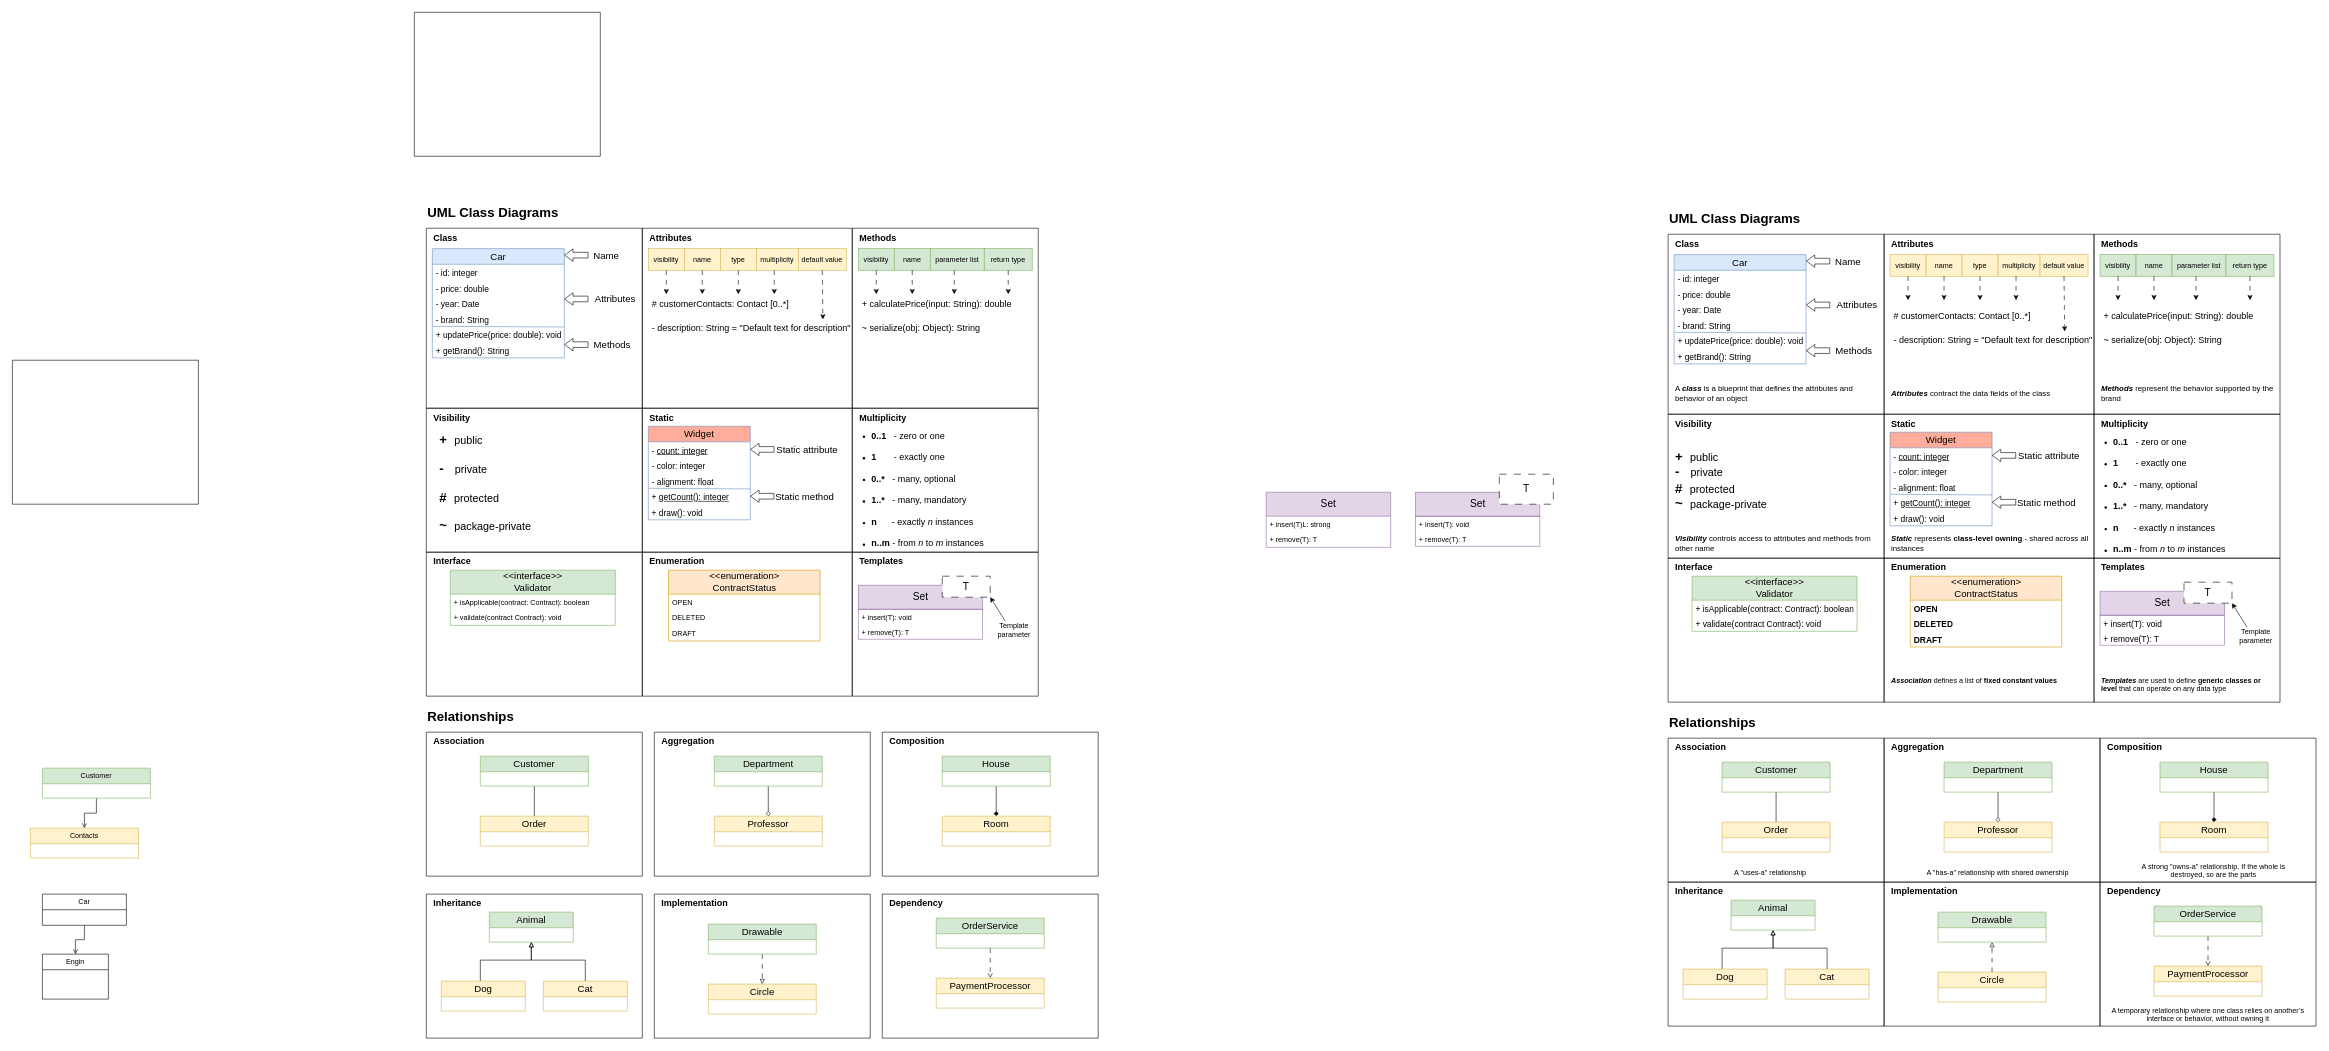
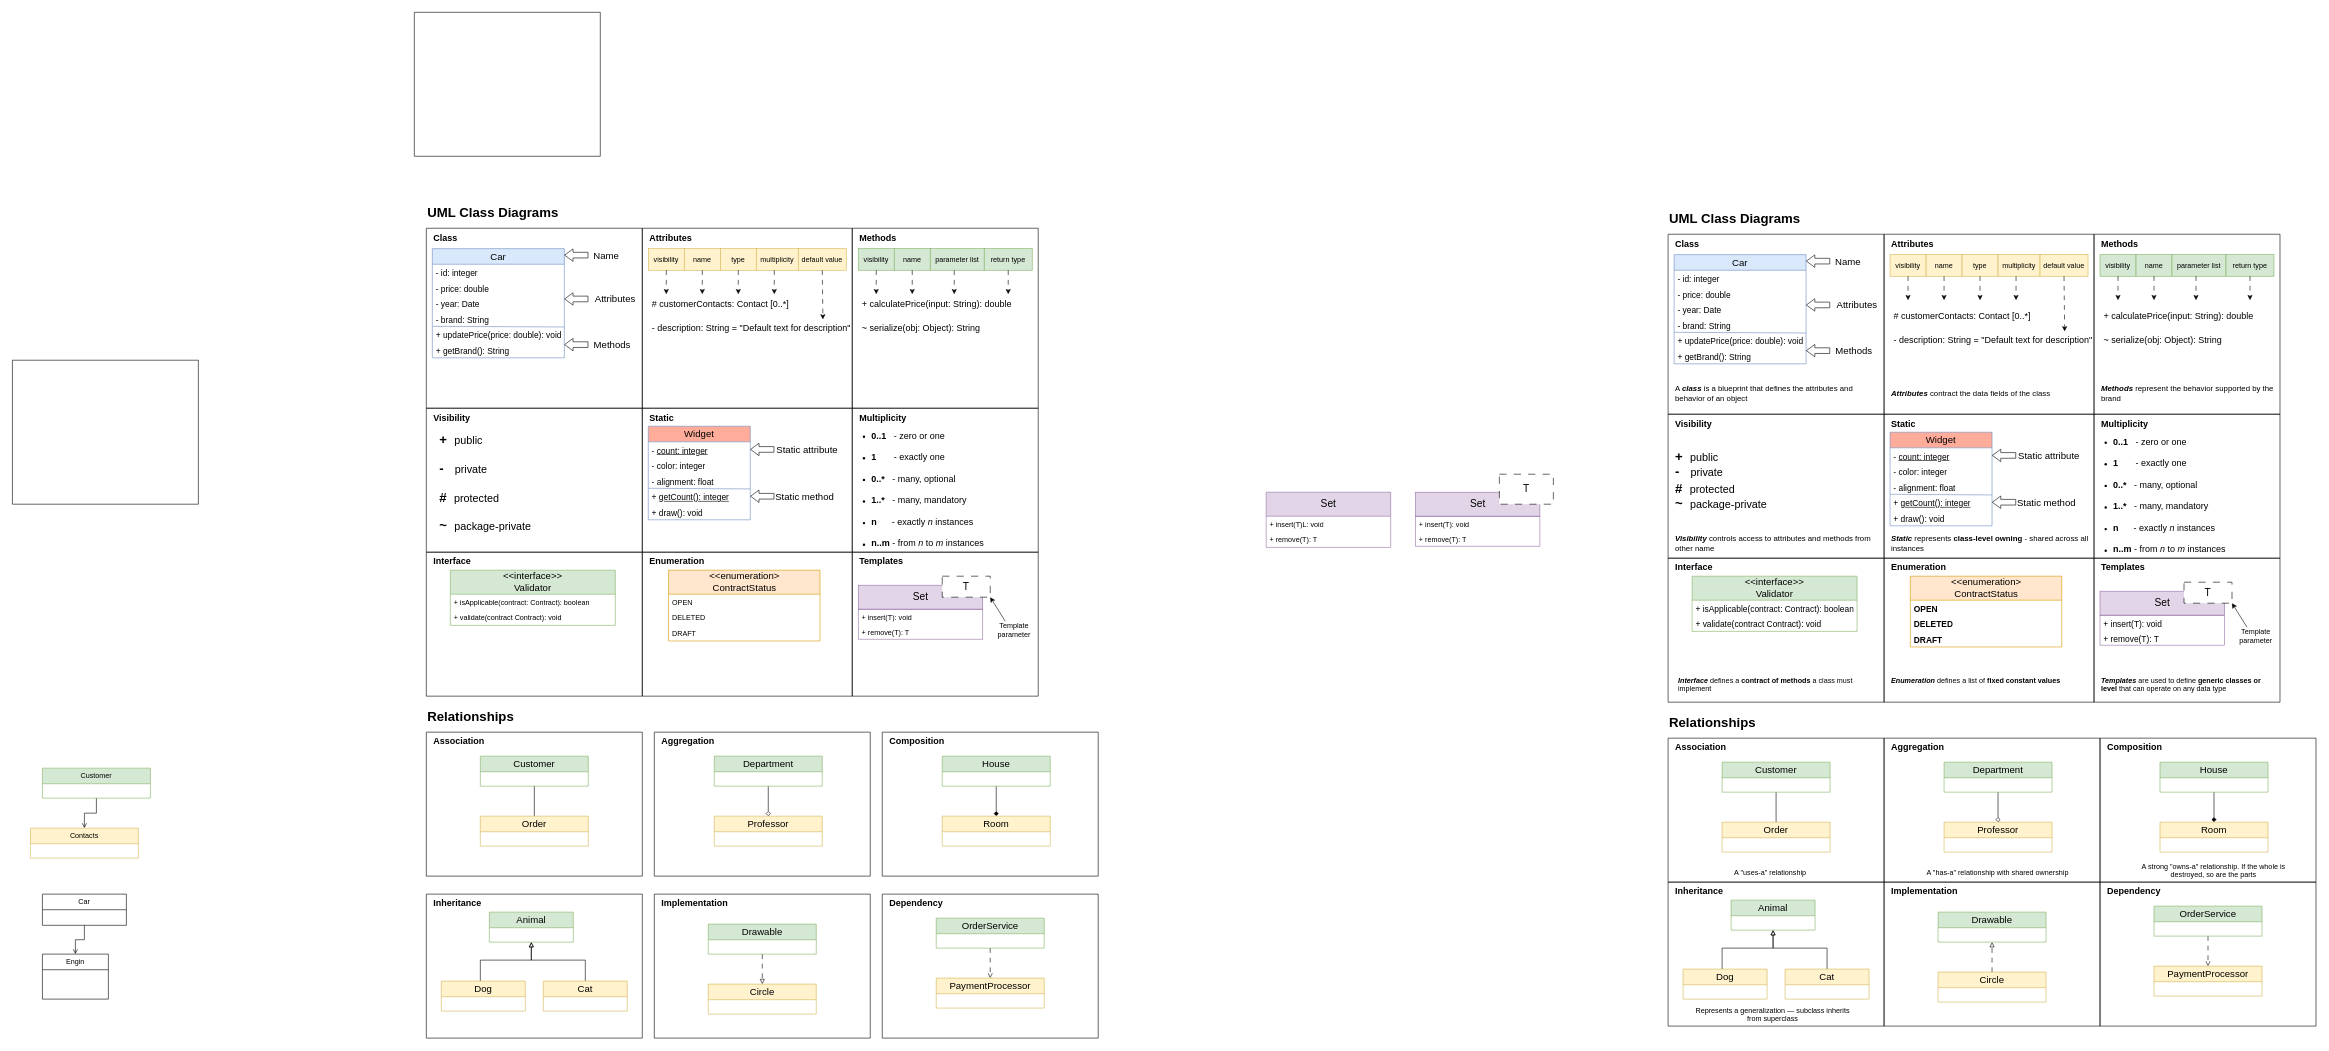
node "+ insert(T)L: strong": label "+ insert(T)L: strong" -> "+ insert(T)L: void"
node "Interface defines a contract of methods a class must implement": added
node "Association defines a list of fixed constant values": label "Association defines a list of fixed constant values" -> "Enumeration defines a list of fixed constant values"
node "Represents a generalization — subclass inherits from superclass": added
node "A temporary relationship where one class relies on another’s interface or behavior, without owning it": removed
